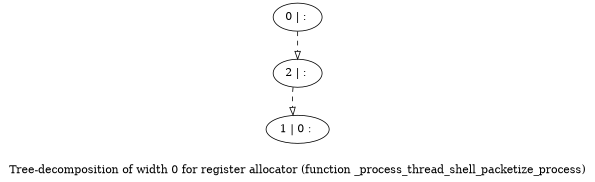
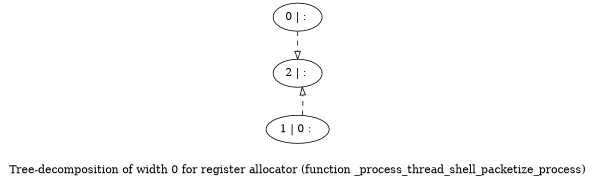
edge "2 | :" -> "1 | 0 :": reversed
